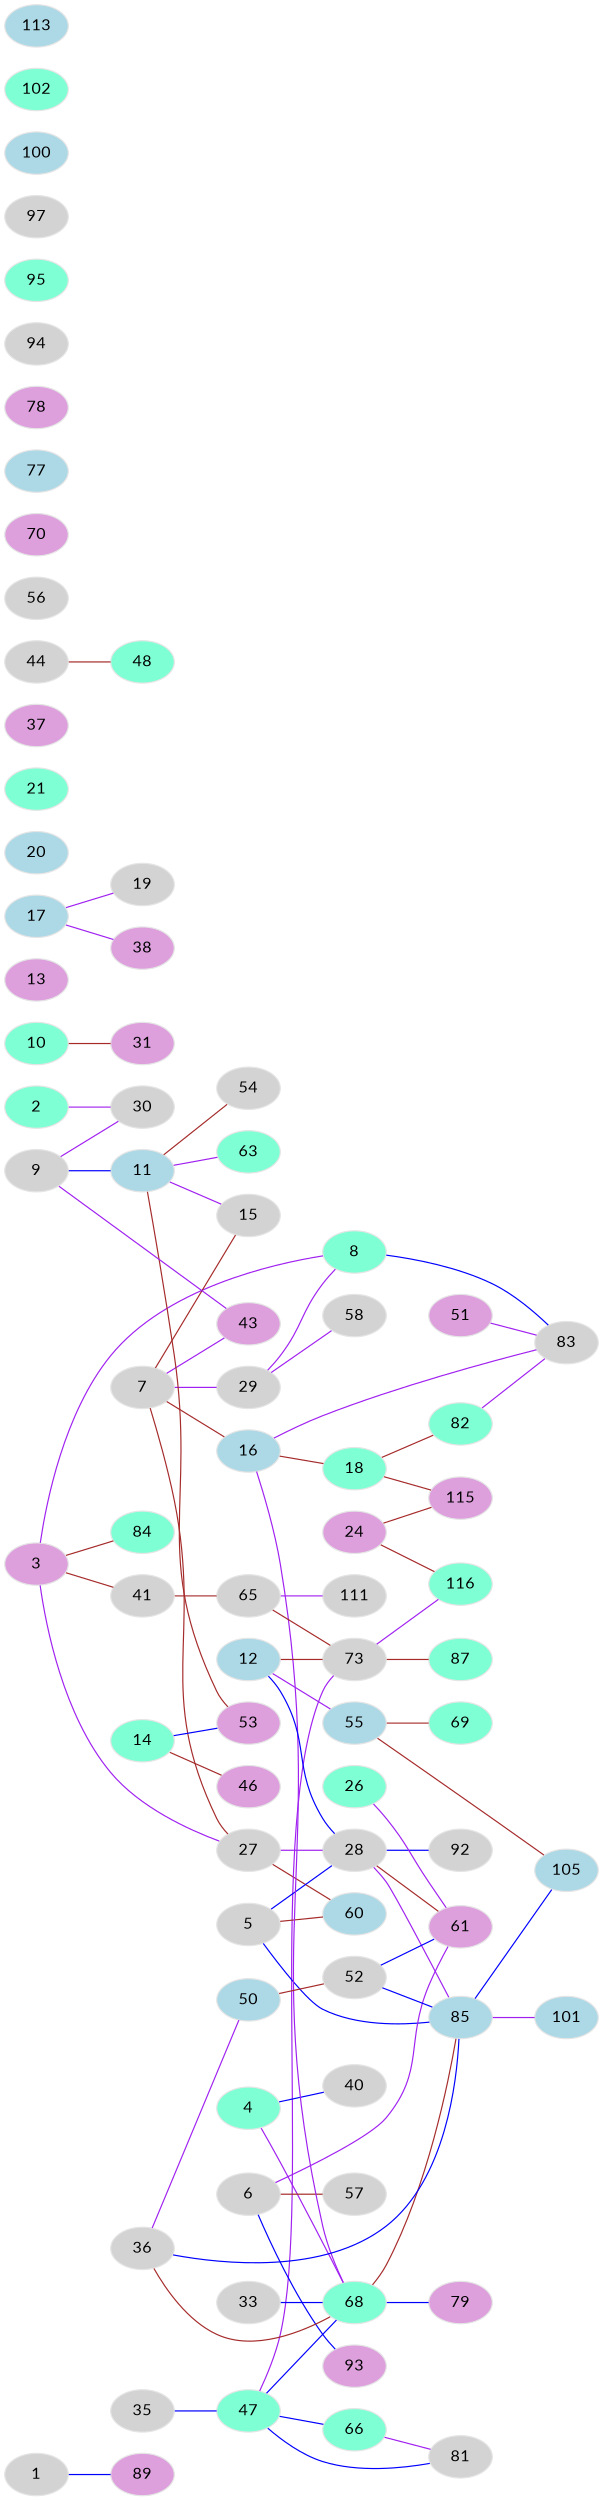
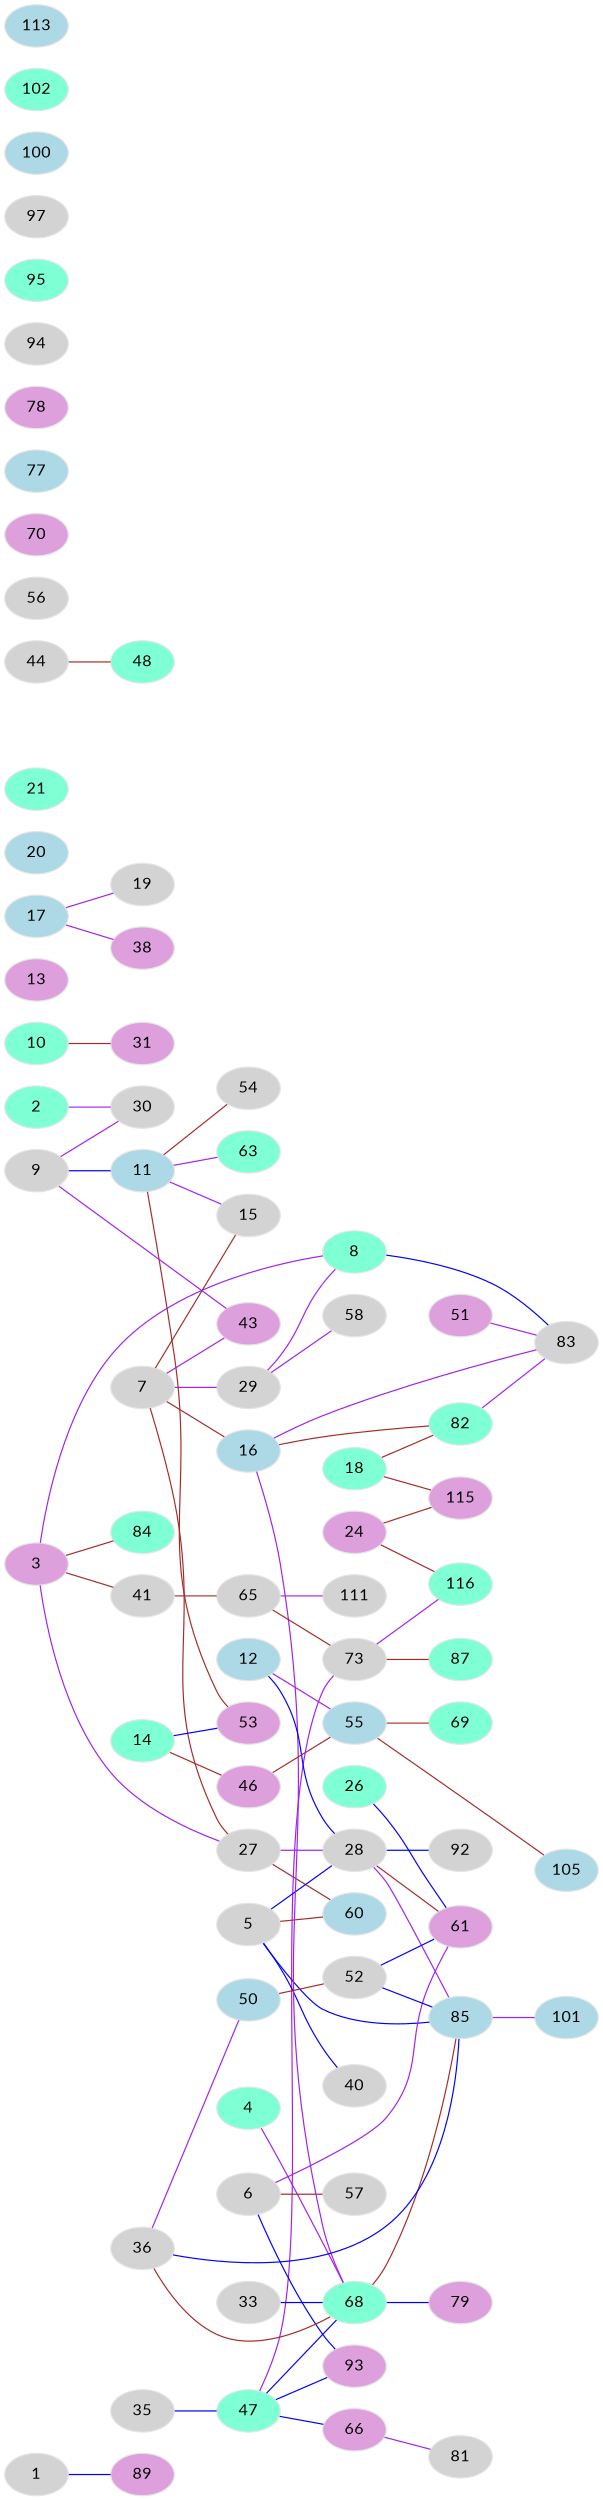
node "37": removed
edge "16" -- "18": now "16" -- "82"
edge "12" -- "73": removed
edge "55" -- "46": added
edge "26" -- "61": color purple -> blue
edge "105" -- "85": removed
edge "40" -- "4": now "40" -- "5"
node "66": fillcolor aquamarine -> plum
edge "47" -- "81": now "47" -- "93"
